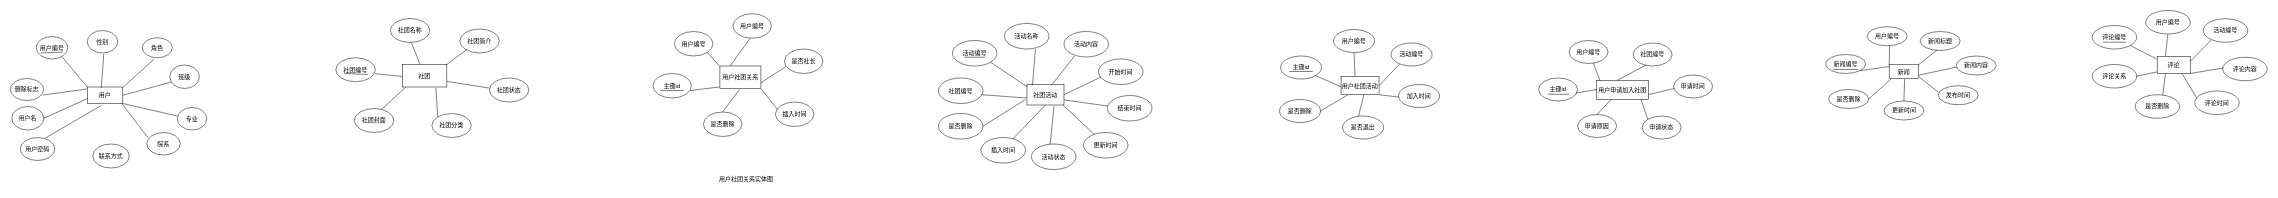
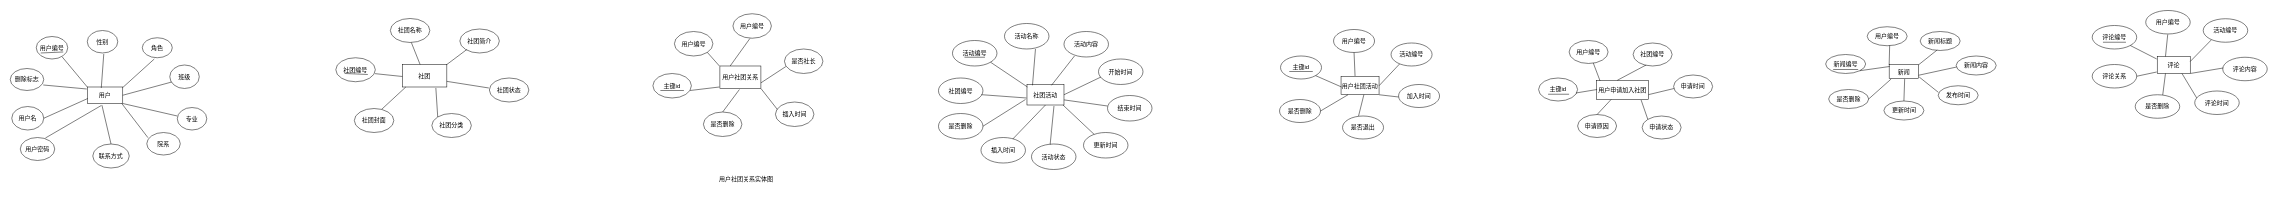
node "删除标志": moved (27, 89) -> (27, 79)
edge "用户" -- "联系方式": added
